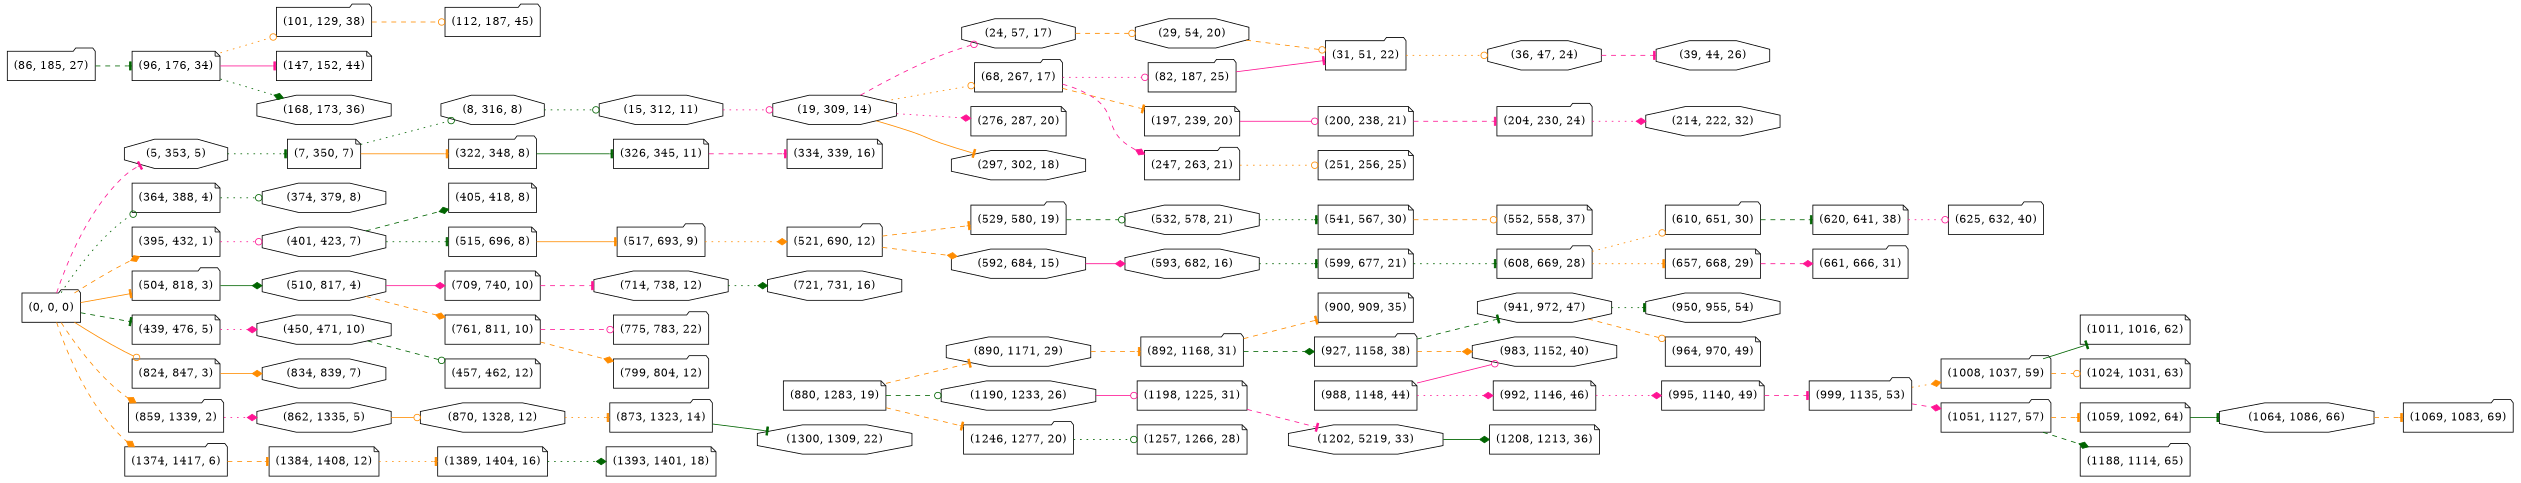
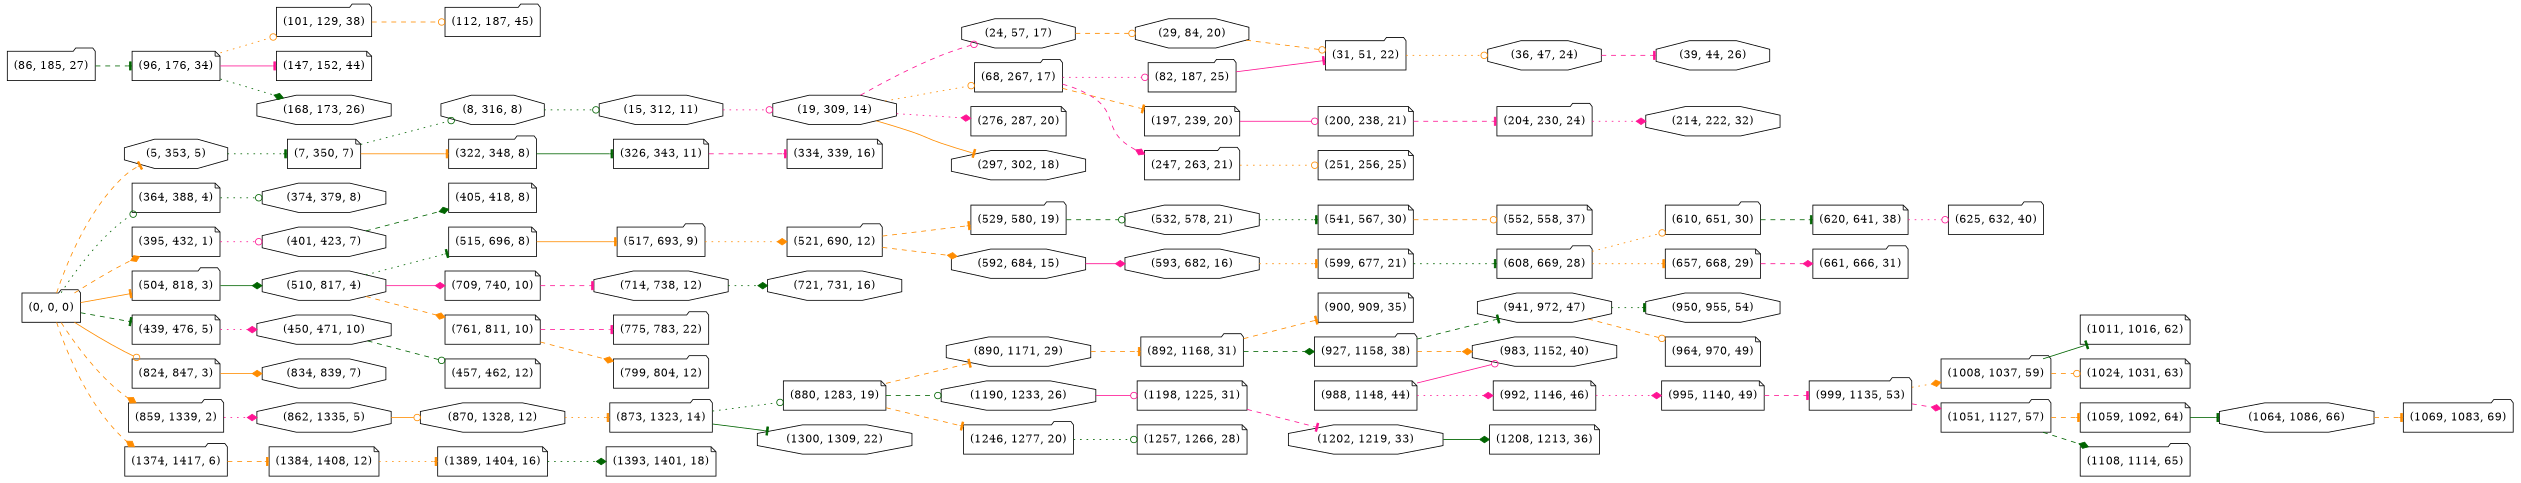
node "(29, 54, 20)": label "(29, 54, 20)" -> "(29, 84, 20)"
node "(168, 173, 36)": label "(168, 173, 36)" -> "(168, 173, 26)"
node "(326, 345, 11)": label "(326, 345, 11)" -> "(326, 343, 11)"
edge "(0, 0, 0)" -> "(5, 353, 5)": color deeppink -> darkorange
edge "(401, 423, 7)" -> "(515, 696, 8)": now "(510, 817, 4)" -> "(515, 696, 8)"
edge "(593, 682, 16)" -> "(599, 677, 21)": color darkgreen -> darkorange
edge "(761, 811, 10)" -> "(775, 783, 22)": arrowhead odot -> tee
edge "(873, 1323, 14)" -> "(880, 1283, 19)": added
node "(1202, 5219, 33)": label "(1202, 5219, 33)" -> "(1202, 1219, 33)"
node "(1188, 1114, 65)": label "(1188, 1114, 65)" -> "(1108, 1114, 65)"
